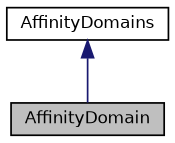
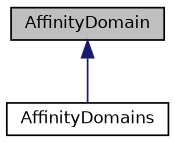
edge "AffinityDomain" -> "AffinityDomains": reversed
